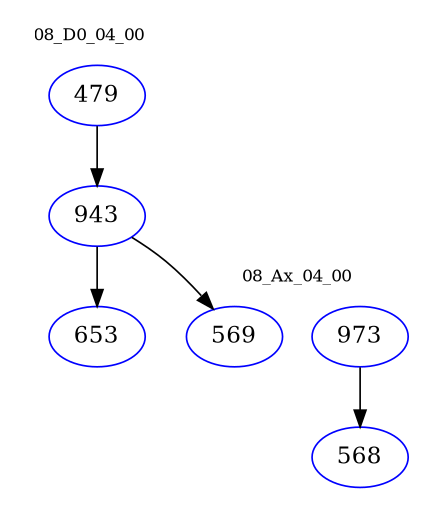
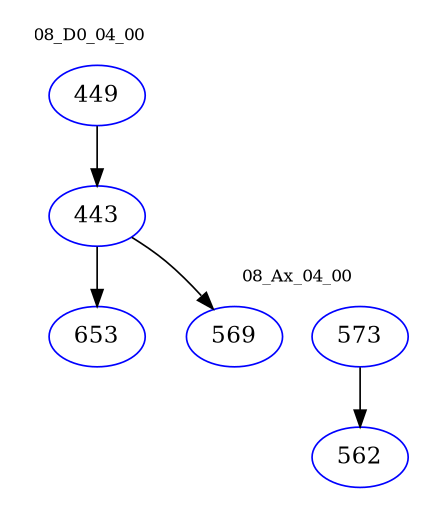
node "479": label "479" -> "449"
node "943": label "943" -> "443"
node "973": label "973" -> "573"
node "568": label "568" -> "562"
